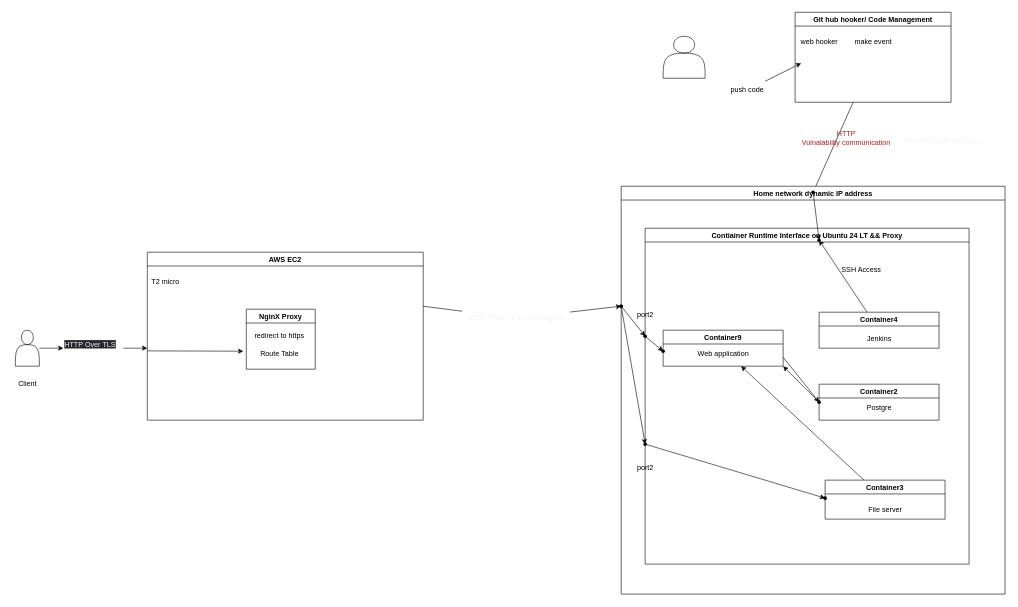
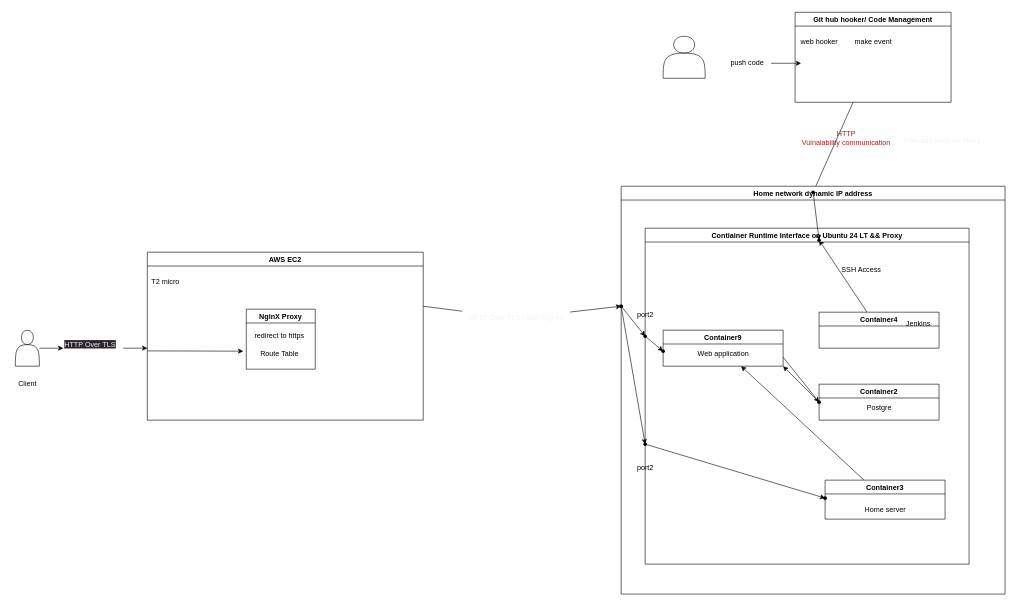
node "push code": moved (747, 90) -> (747, 63)
node "Jenkins": moved (879, 339) -> (918, 324)
node "File server": label "File server" -> "Home server"
